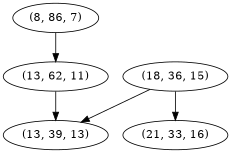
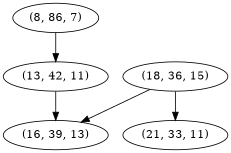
node "(13, 62, 11)": label "(13, 62, 11)" -> "(13, 42, 11)"
node "(13, 39, 13)": label "(13, 39, 13)" -> "(16, 39, 13)"
node "(21, 33, 16)": label "(21, 33, 16)" -> "(21, 33, 11)"
